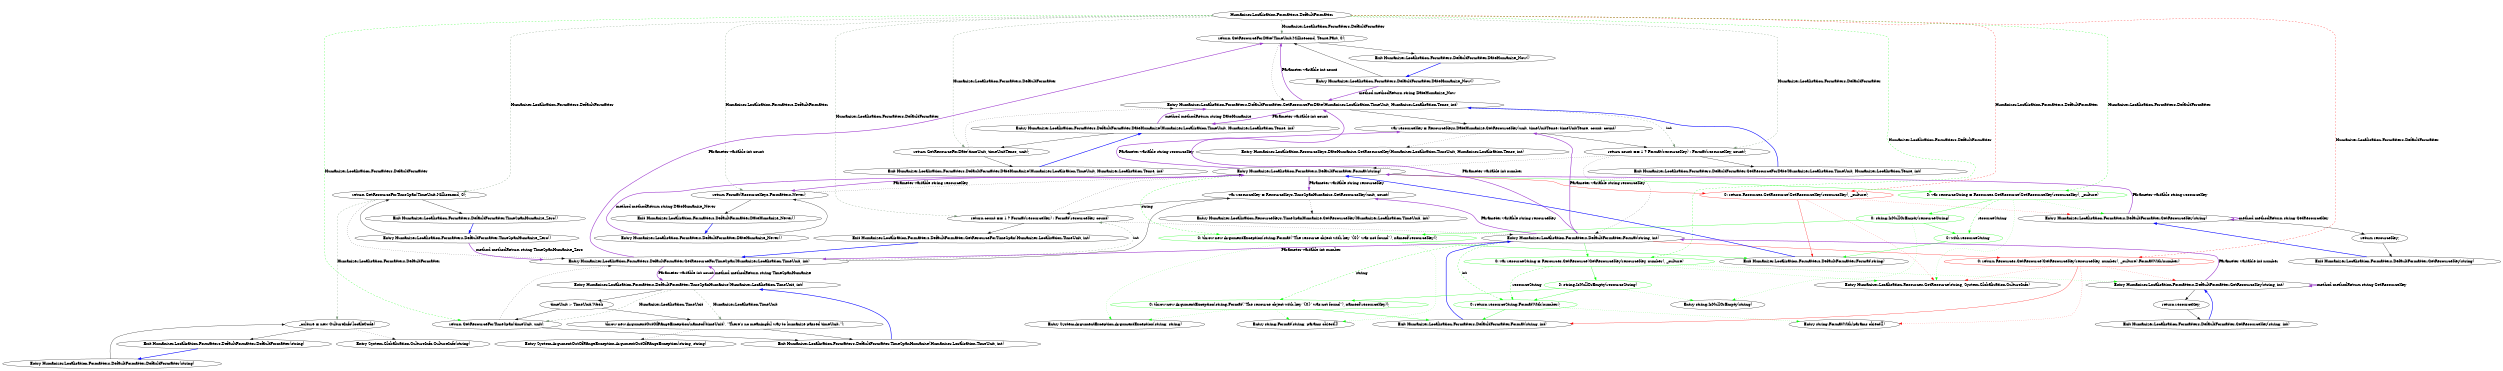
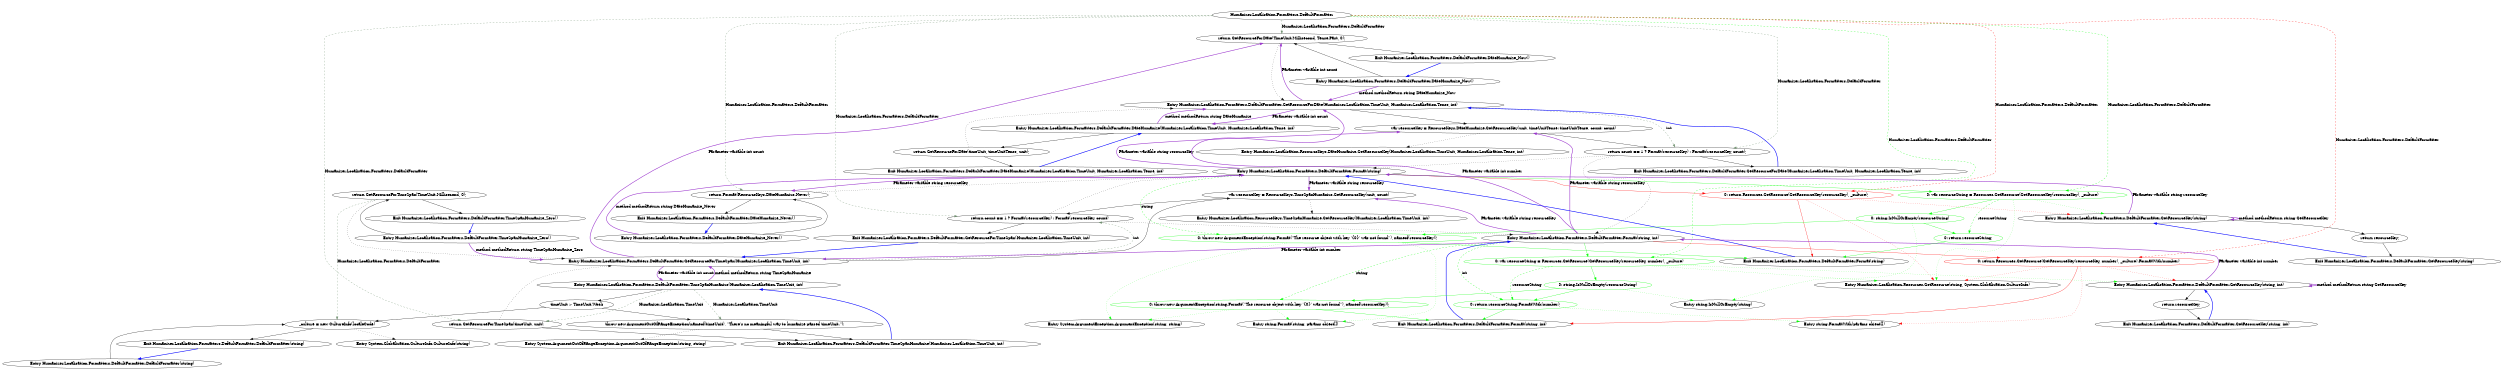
edge "Humanizer.Localisation.Formatters.DefaultFormatter" -> "return GetResourceForTimeSpan(timeUnit, unit);": color green -> darkseagreen4
edge "Humanizer.Localisation.Formatters.DefaultFormatter" -> "return GetResourceForTimeSpan(TimeUnit.Millisecond, 0);": removed, label "Humanizer.Localisation.Formatters.DefaultFormatter"
edge "Humanizer.Localisation.Formatters.DefaultFormatter" -> "return GetResourceForDate(timeUnit, timeUnitTense, unit);": removed, label "Humanizer.Localisation.Formatters.DefaultFormatter"
node "return Format(ResourceKeys.Formatters.Never);": label "return Format(ResourceKeys.Formatters.Never);" -> "return Format(ResourceKeys.DateHumanize.Never);"
node "0: with resourceString;": label "0: with resourceString;" -> "0: return resourceString;"
edge "timeUnit > TimeUnit.Week" -> "return GetResourceForTimeSpan(timeUnit, unit);": now "timeUnit > TimeUnit.Week" -> "_culture = new CultureInfo(localeCode)"
